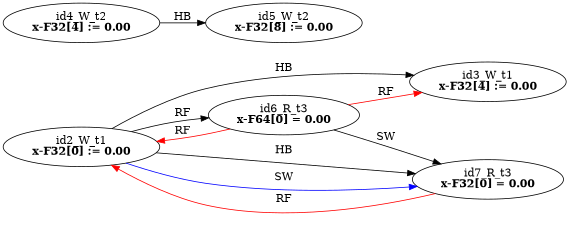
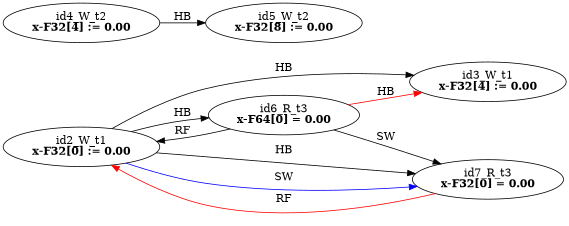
edge "id6_R_t3" -> "id3_W_t1": label "RF" -> "HB"
edge "id2_W_t1" -> "id6_R_t3": label "RF" -> "HB"
edge "id6_R_t3" -> "id2_W_t1": color red -> black
